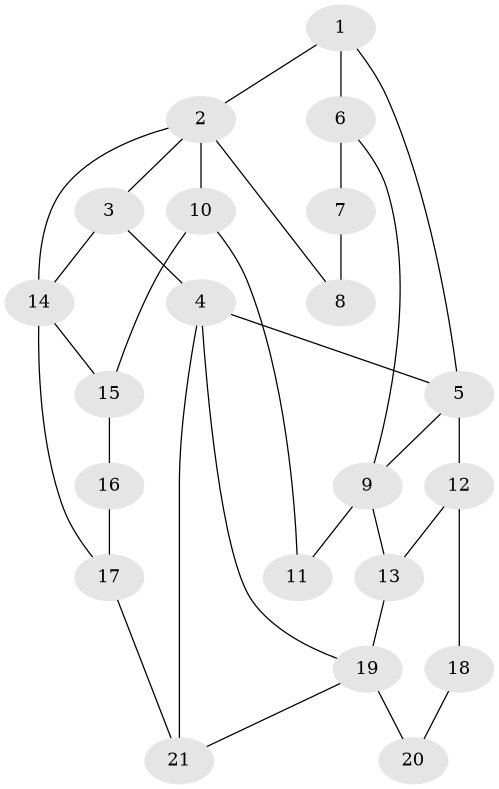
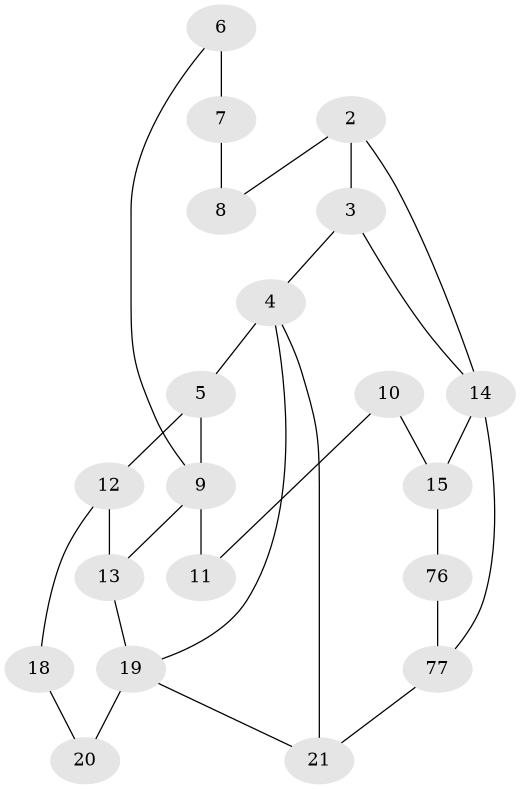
node "1": removed
edge "2" -- "10": removed
node "16": label "16" -> "76"
node "17": label "17" -> "77"
